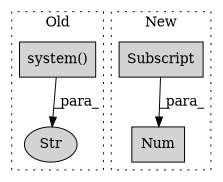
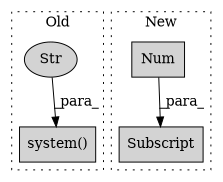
edge "system()" -> "Str": reversed
edge "Subscript" -> "Num": reversed
